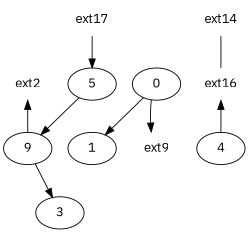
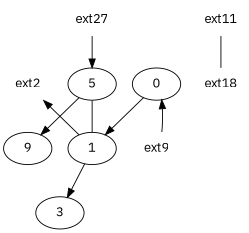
node "ext17": label "ext17" -> "ext27"
node "ext14": label "ext14" -> "ext11"
node "ext16": label "ext16" -> "ext18"
edge "0" -> "ext9": reversed
edge "5" -- "1": added
edge "9" -> "ext2": now "1" -> "ext2"
node "4": removed
edge "9" -> "3": now "1" -> "3"
